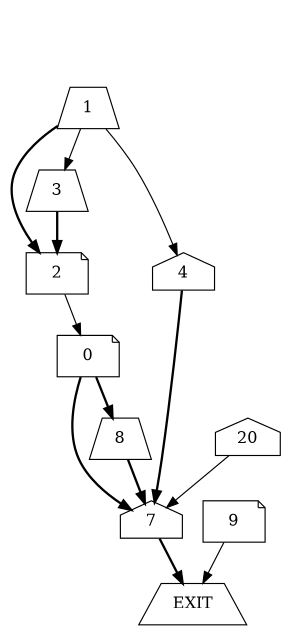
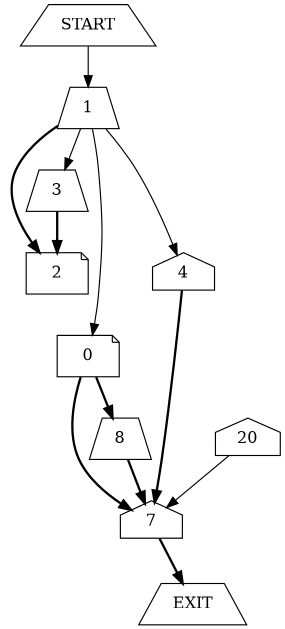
node "START": added
edge "2" -> "0": now "1" -> "0"
node "9": removed
